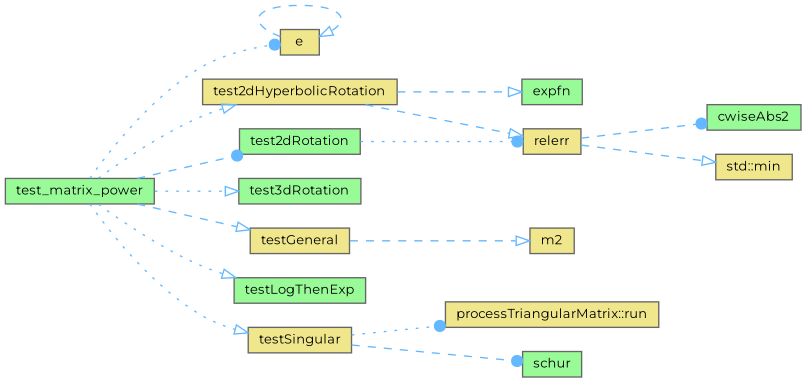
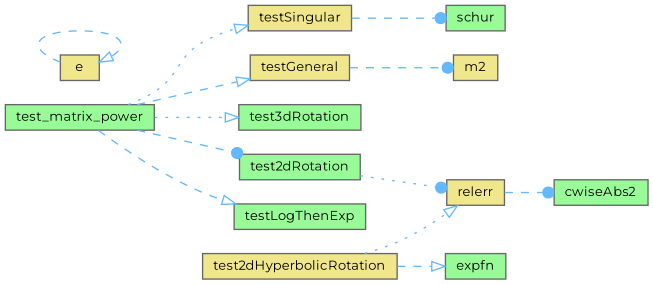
edge "test_matrix_power" -> "e": removed
edge "test2dHyperbolicRotation" -> "relerr": style dashed -> dotted
edge "test_matrix_power" -> "test2dHyperbolicRotation": removed
node "std::min": removed
edge "testGeneral" -> "m2": arrowhead onormal -> dot
edge "test_matrix_power" -> "testLogThenExp": style dotted -> dashed
node "processTriangularMatrix::run": removed
